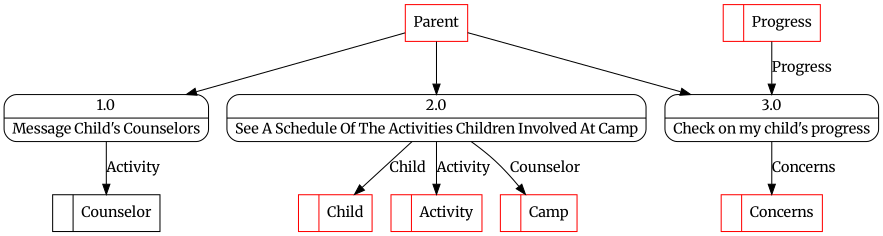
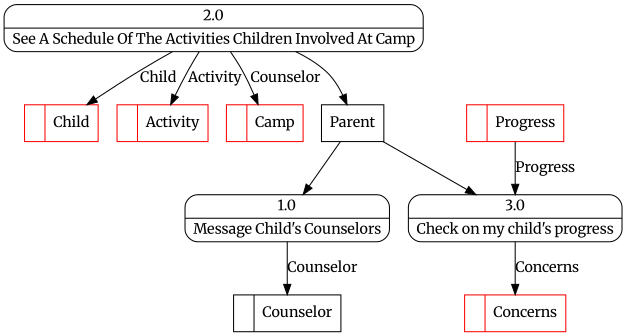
node "Parent": color red -> black
edge "Parent" -> "2.0": reversed
edge "1.0" -> "Counselor": label "Activity" -> "Counselor"
